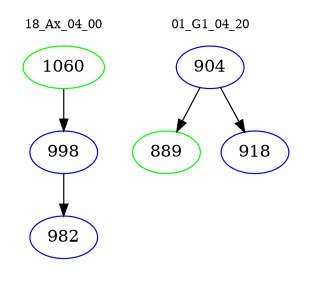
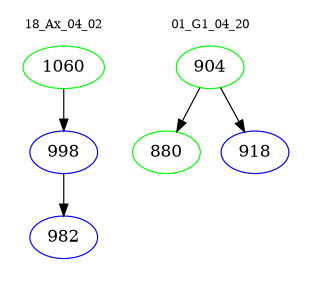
cluster "18_Ax_04_00": label "18_Ax_04_00" -> "18_Ax_04_02"
node "904": color blue -> green
node "889": label "889" -> "880"
